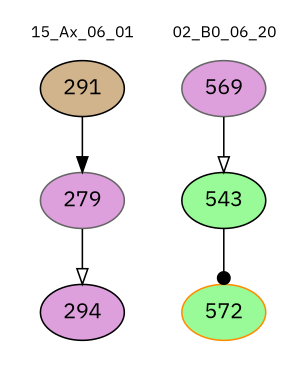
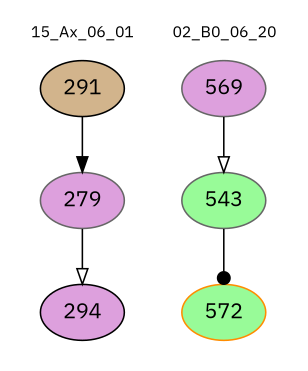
node "543": color black -> gray40
